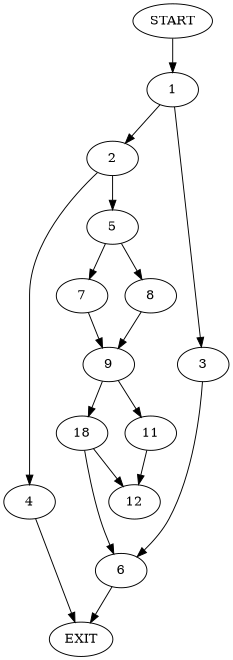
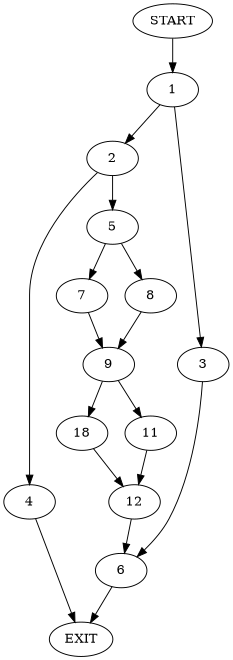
edge "18" -> "6": now "12" -> "6"
